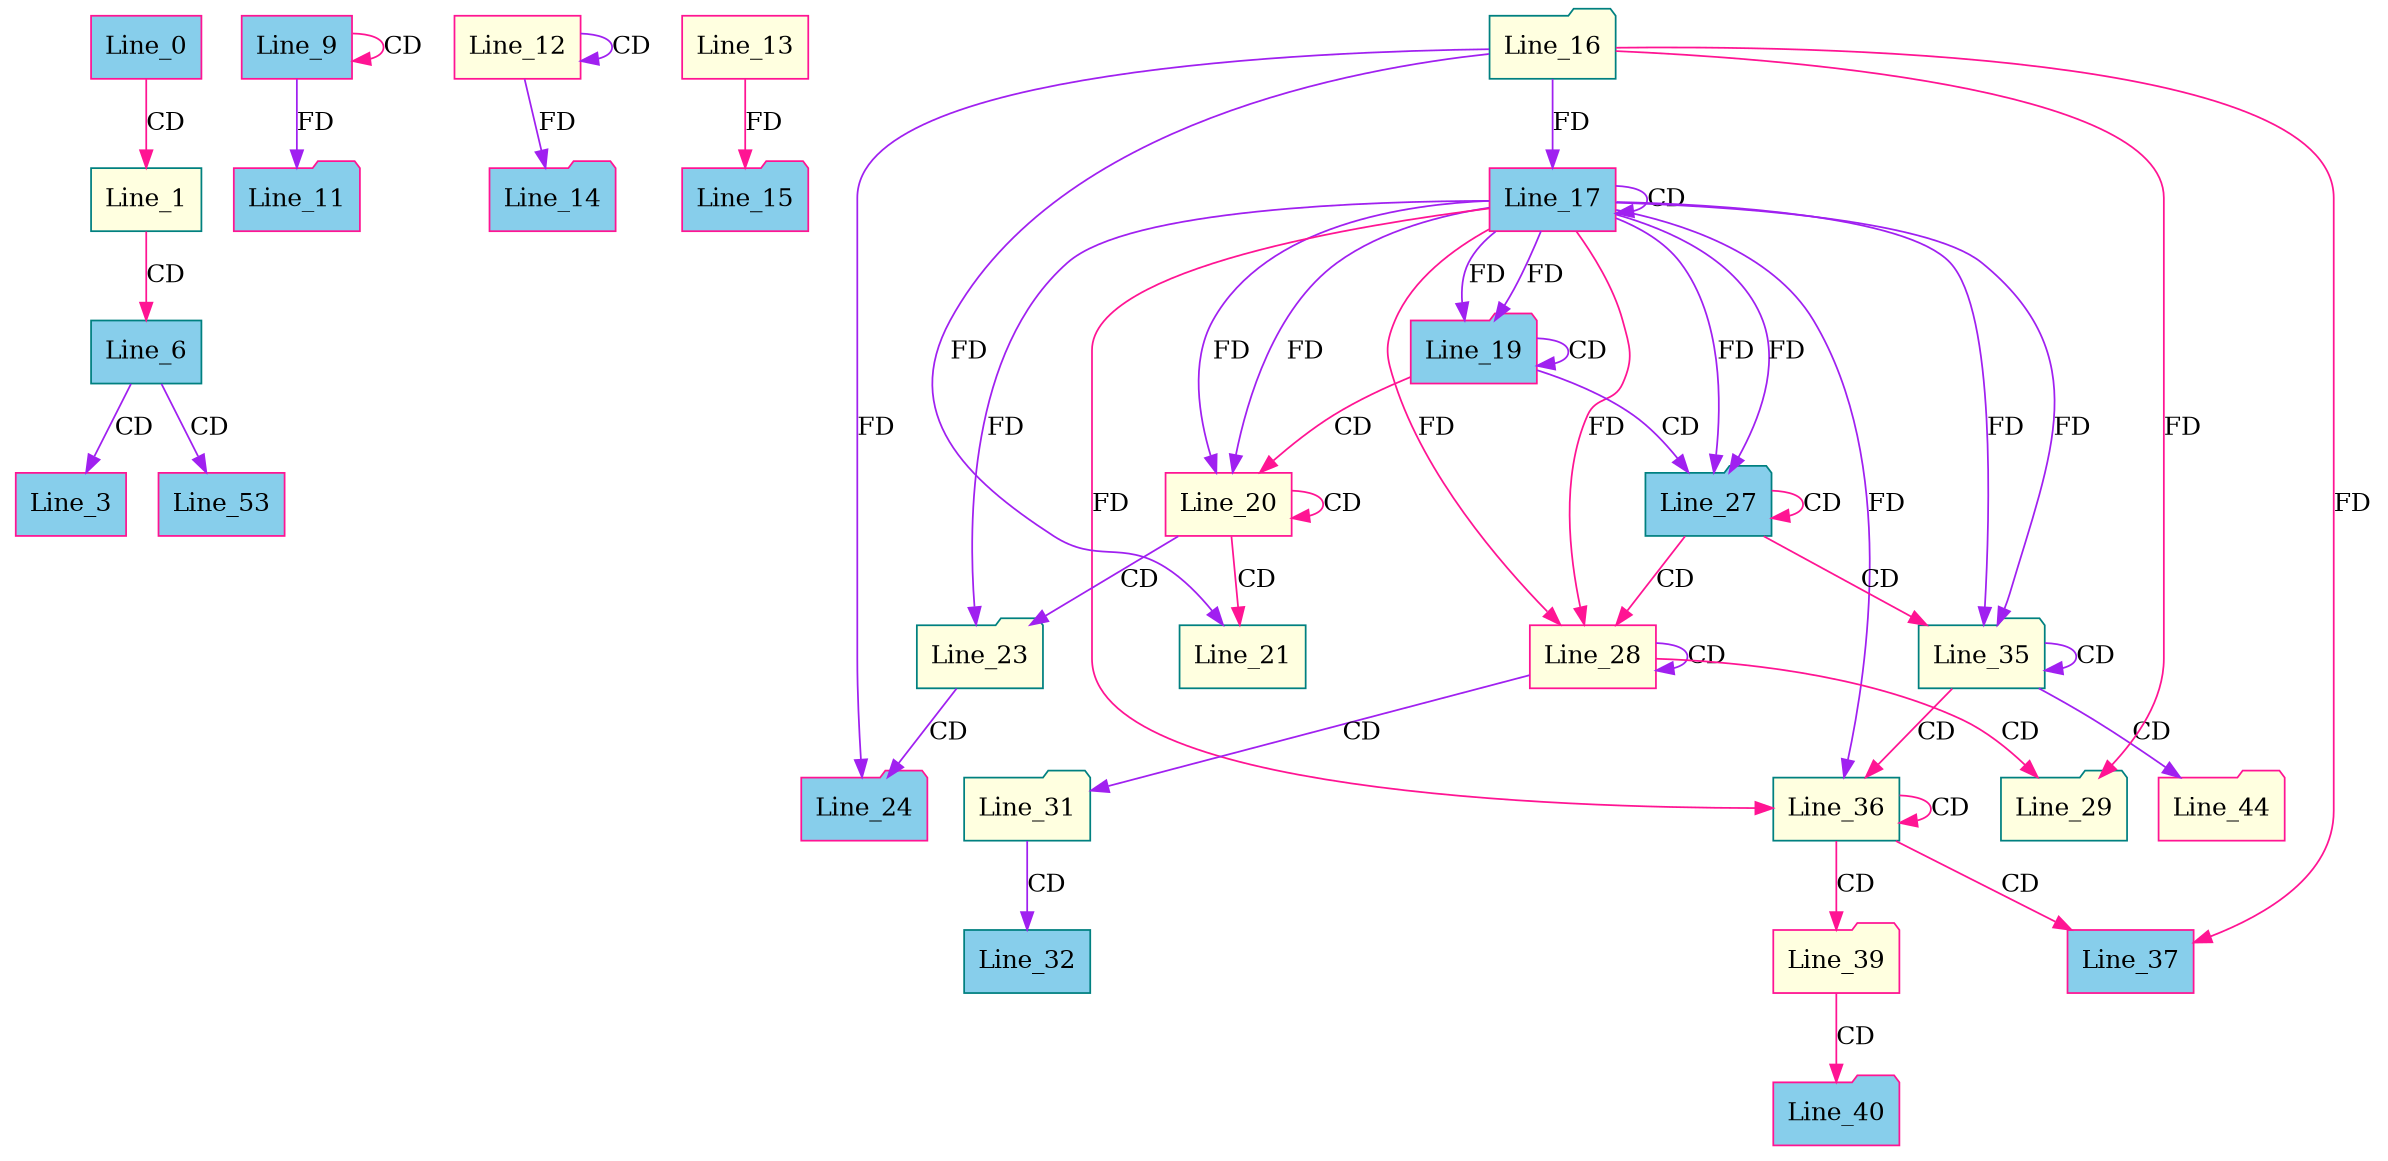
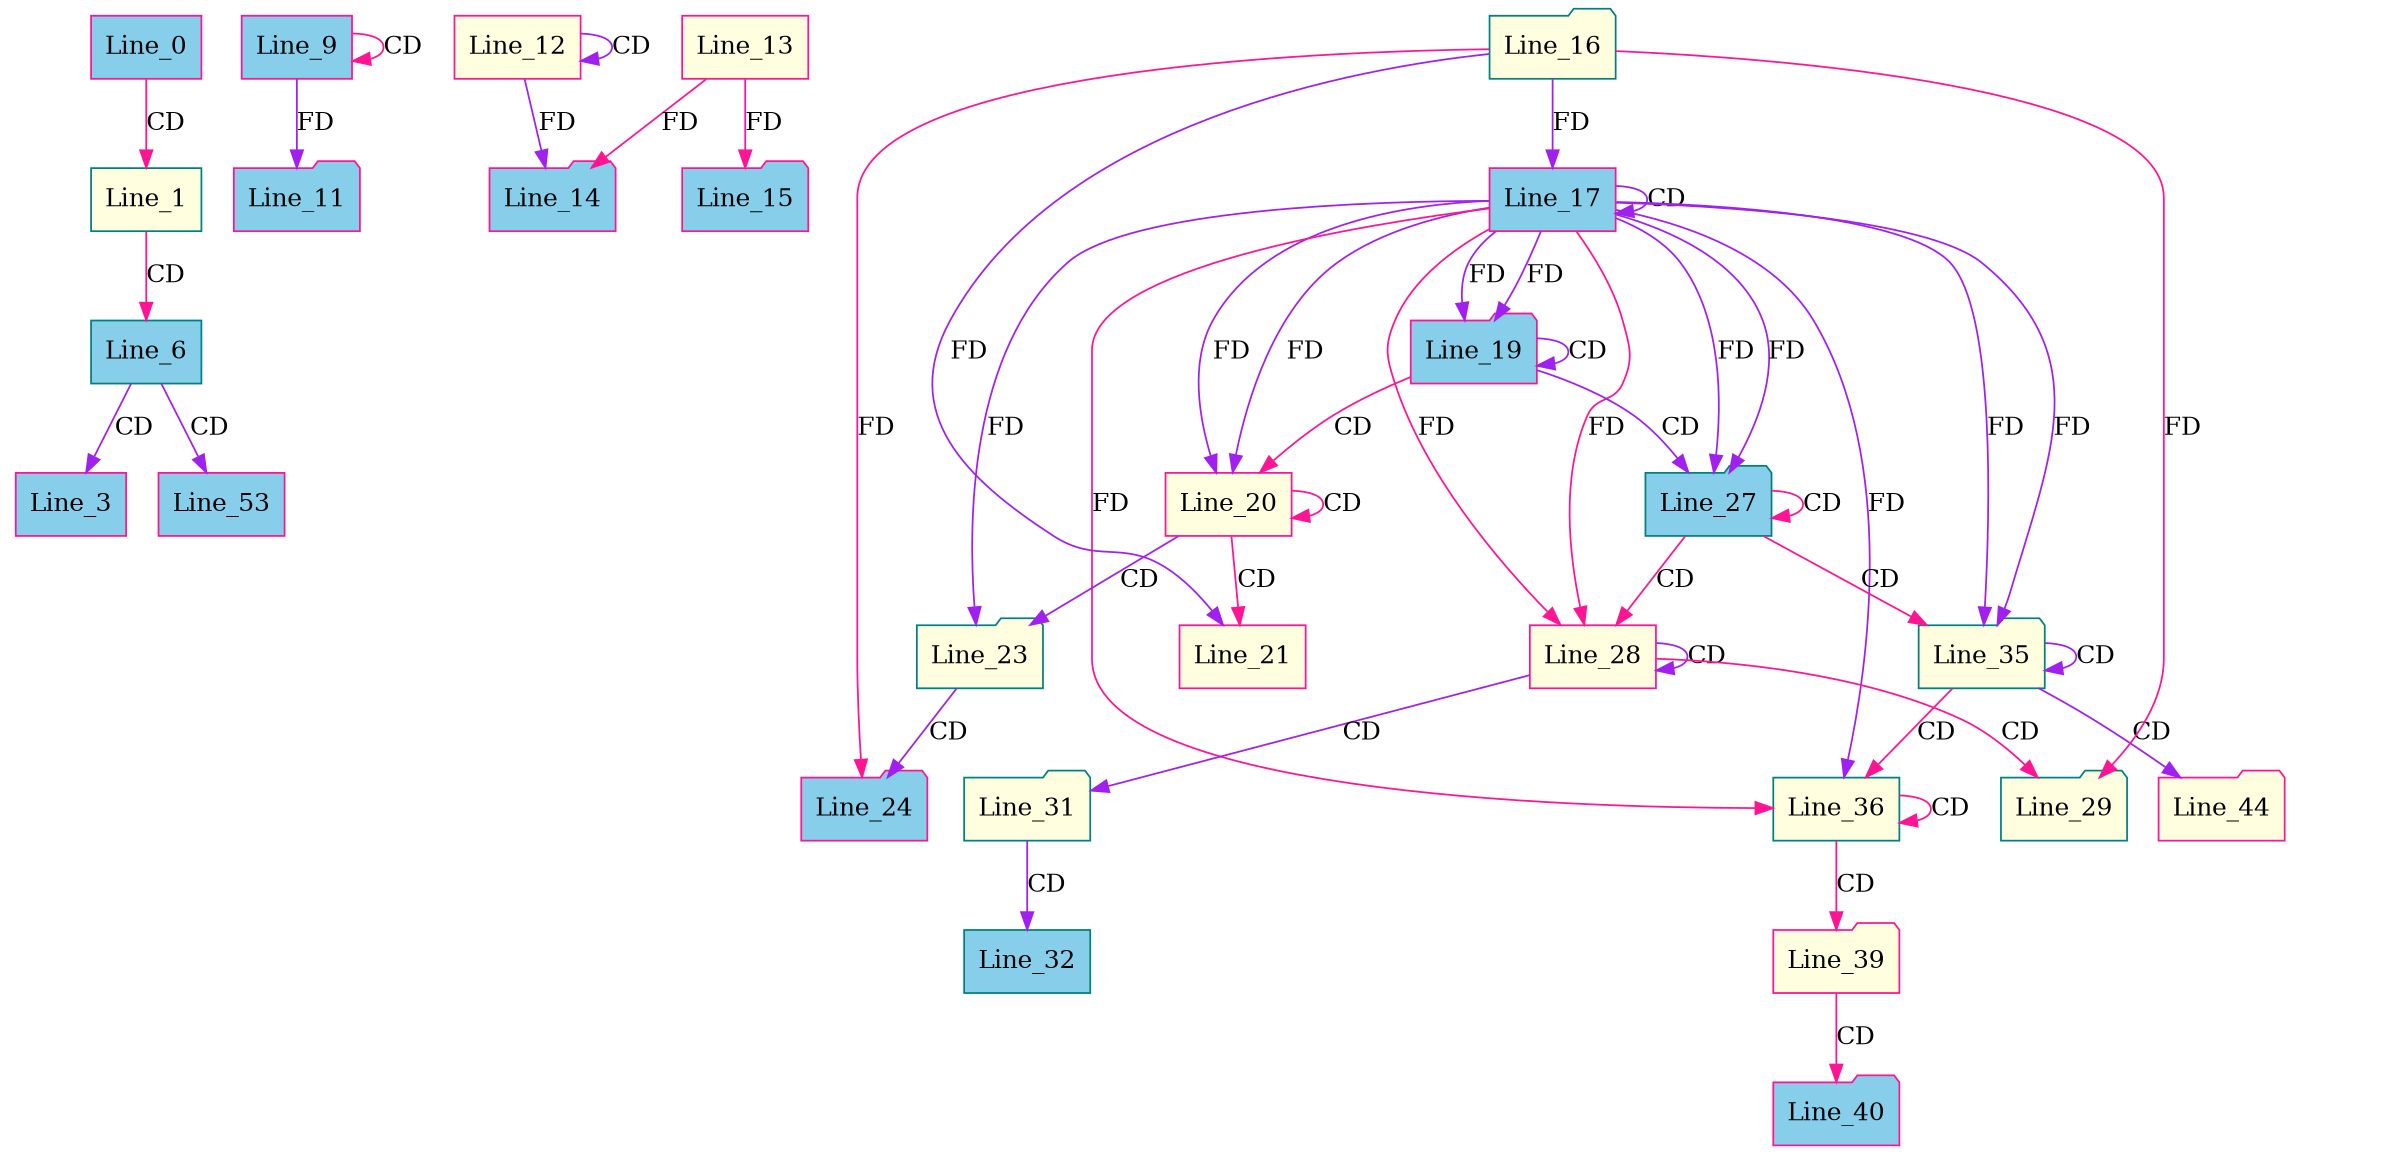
edge "Line_13" -> "Line_14": added, label "FD"
edge "Line_16" -> "Line_24": color purple -> deeppink
node "Line_21": color teal -> deeppink
node "Line_37": removed
